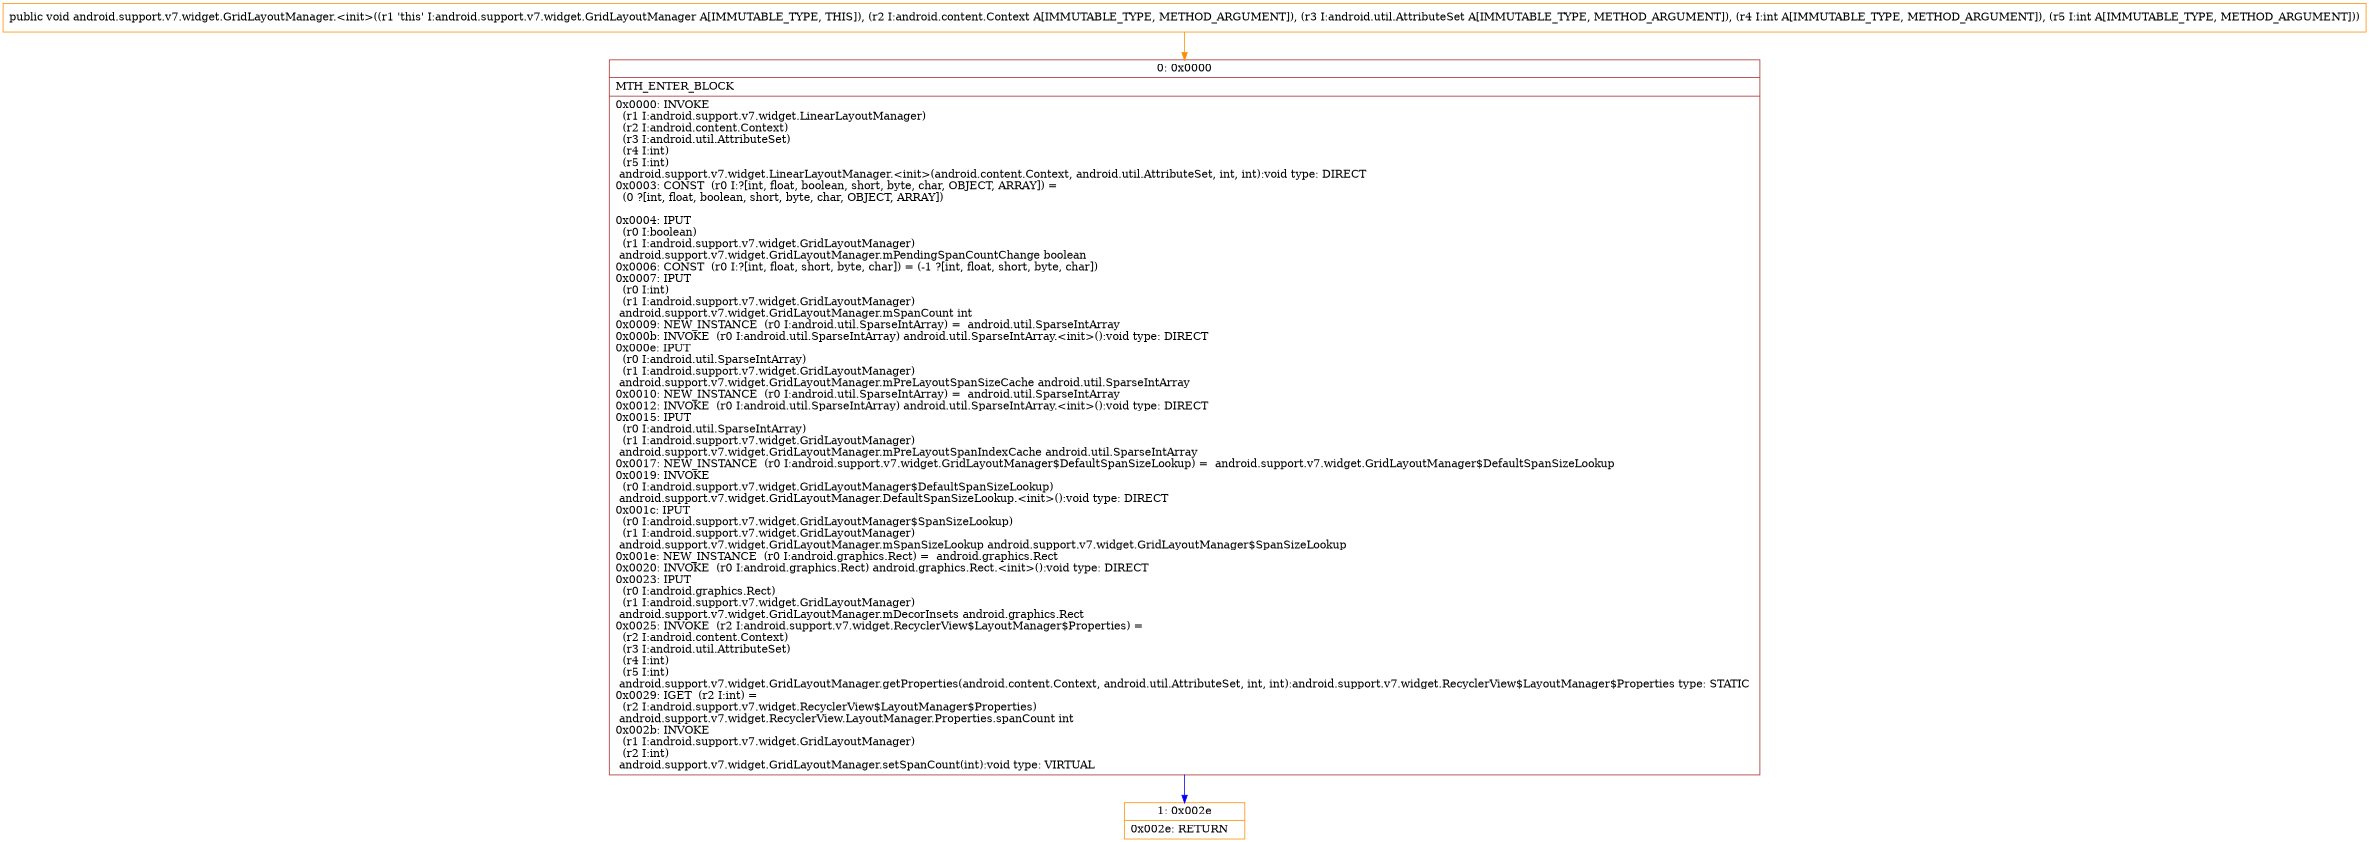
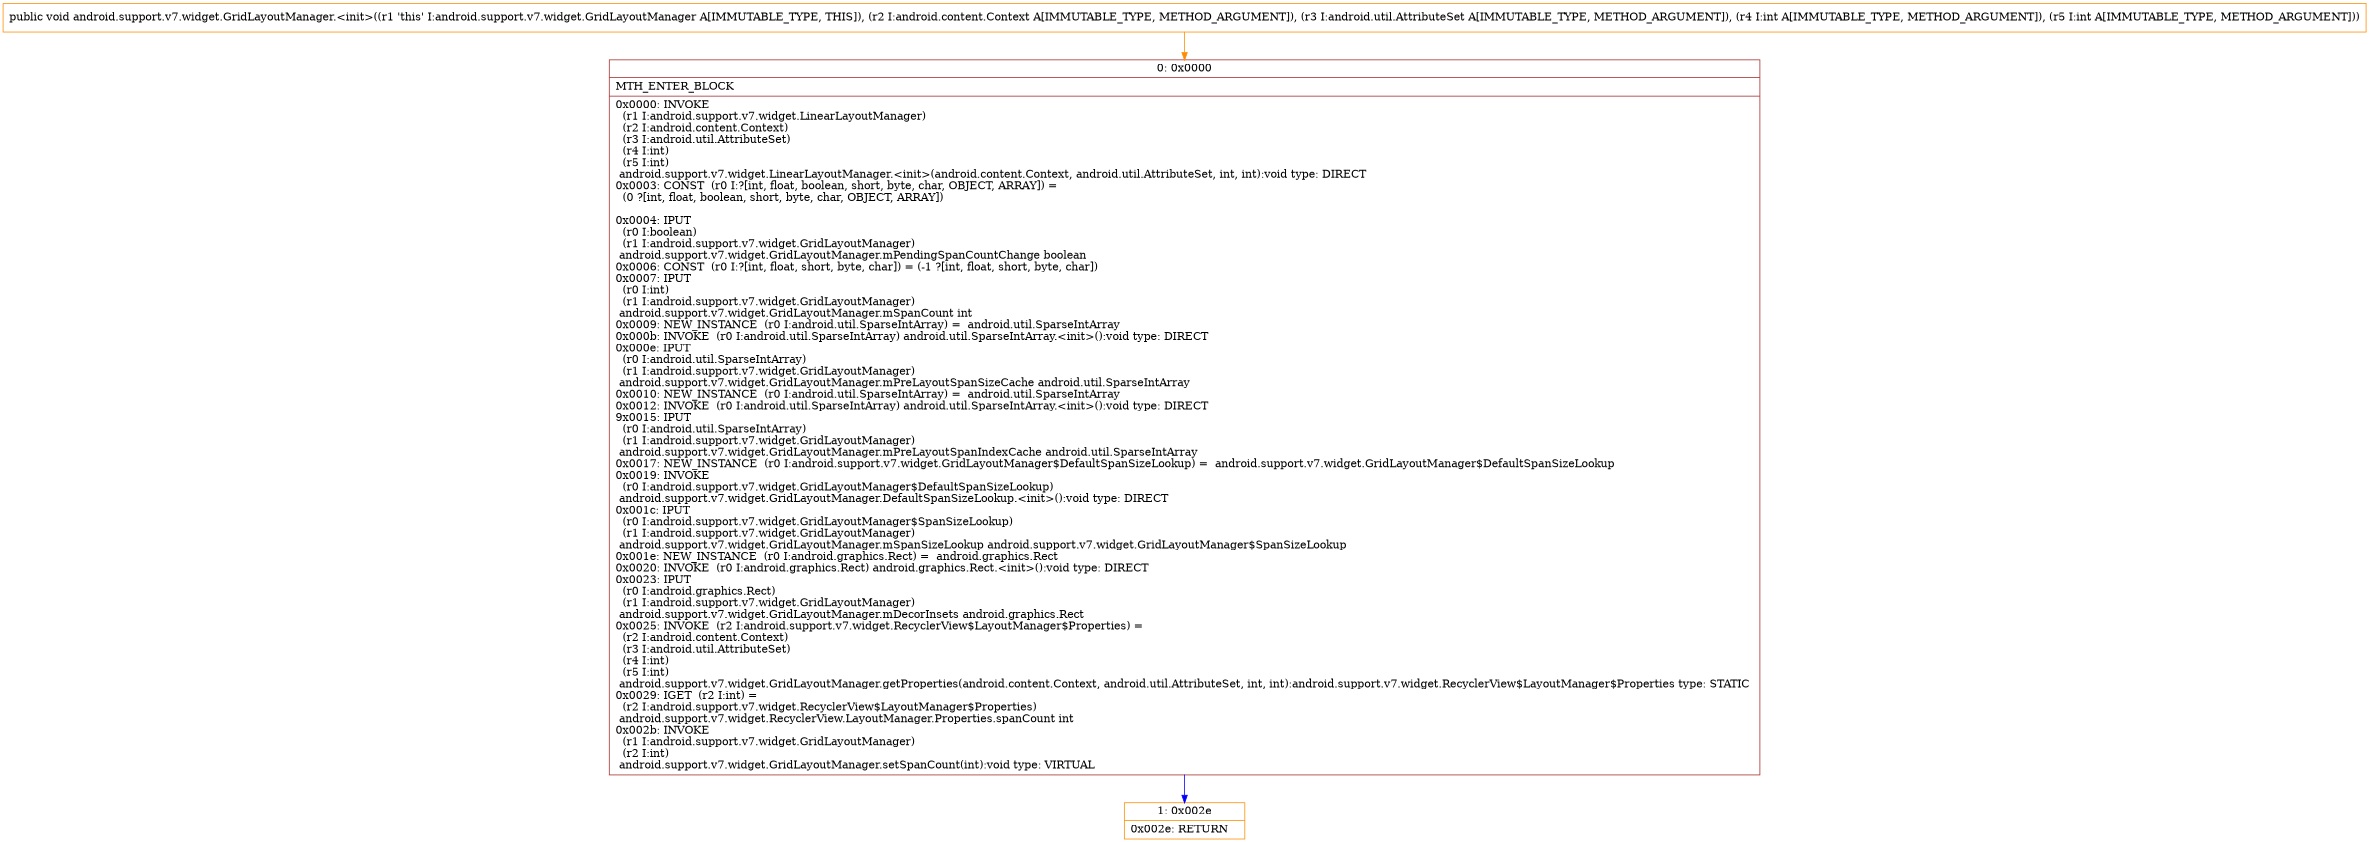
node "0: 0x0000": text "0x0015: IPUT" -> "9x0015: IPUT"
